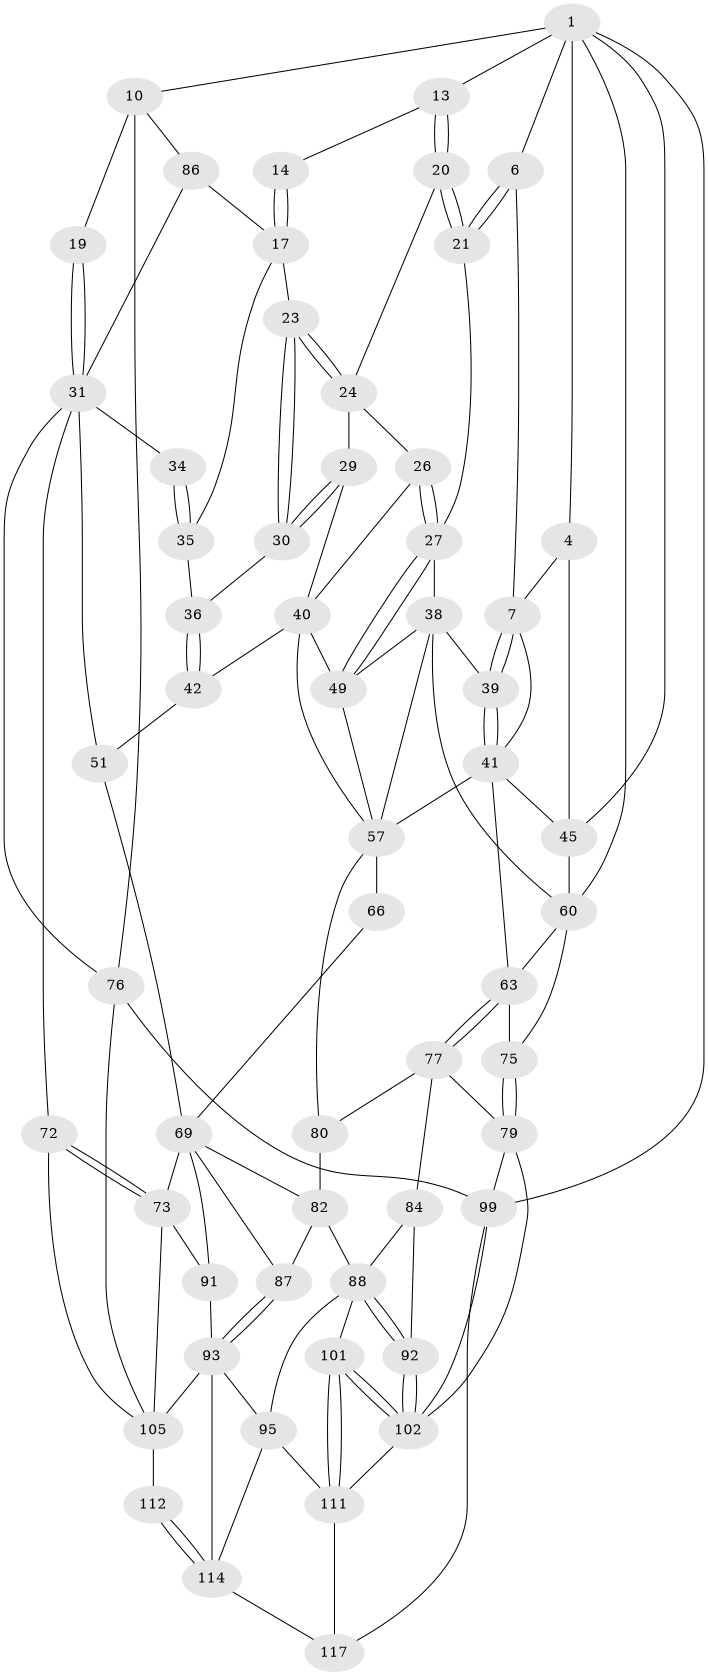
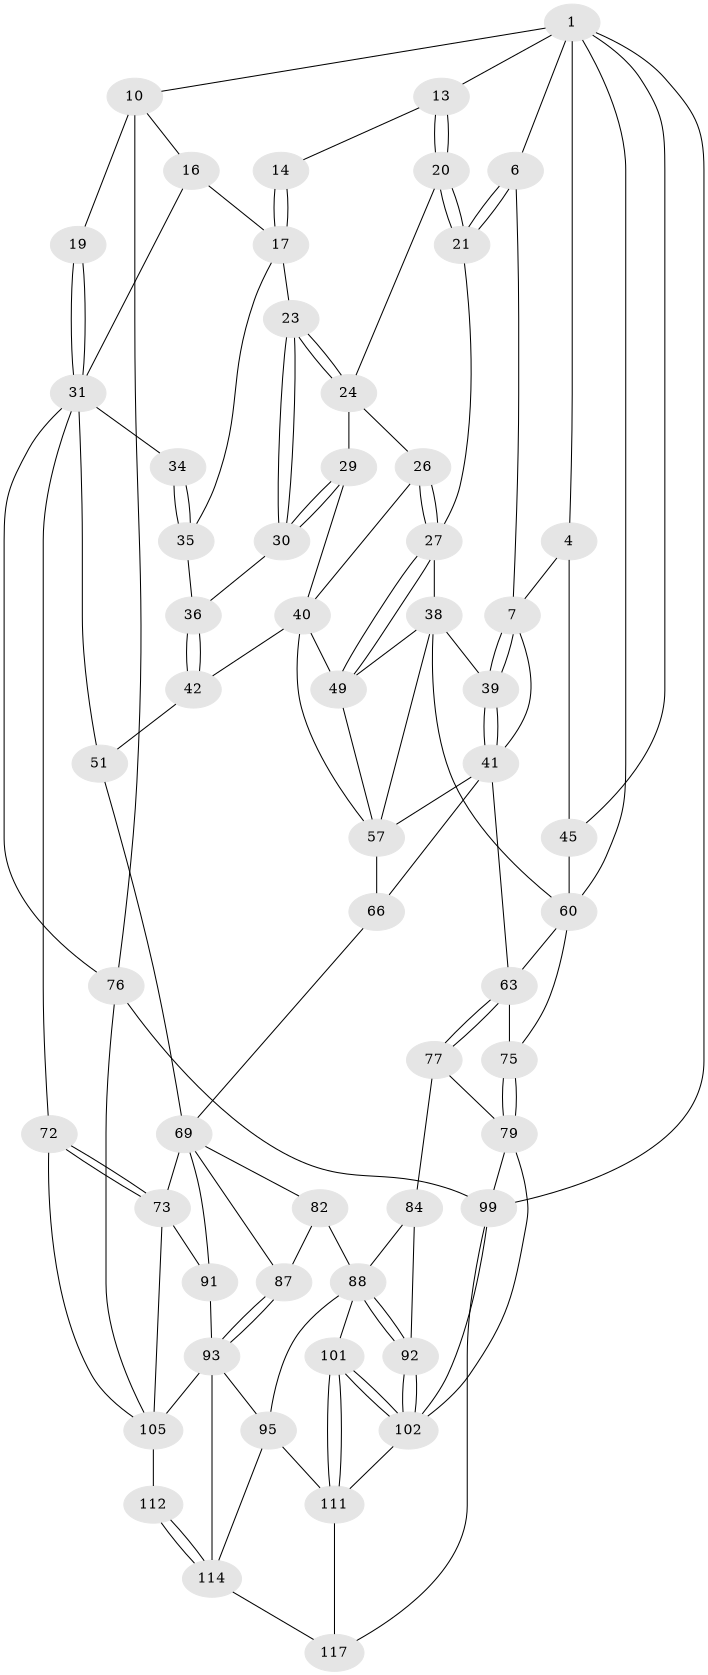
node "86": label "86" -> "16"
edge "41" -- "45": now "41" -- "66"
node "80": removed
